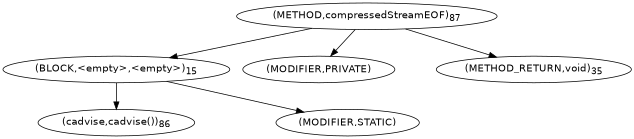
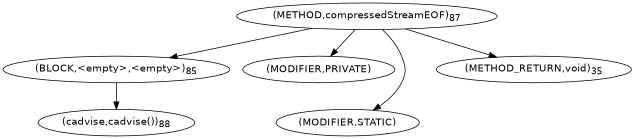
node "(BLOCK,<empty>,<empty>)": text "15" -> "85"
edge "(BLOCK,<empty>,<empty>)" -> "(MODIFIER,STATIC)": now "(METHOD,compressedStreamEOF)" -> "(MODIFIER,STATIC)"
node "(cadvise,cadvise())": text "86" -> "88"
